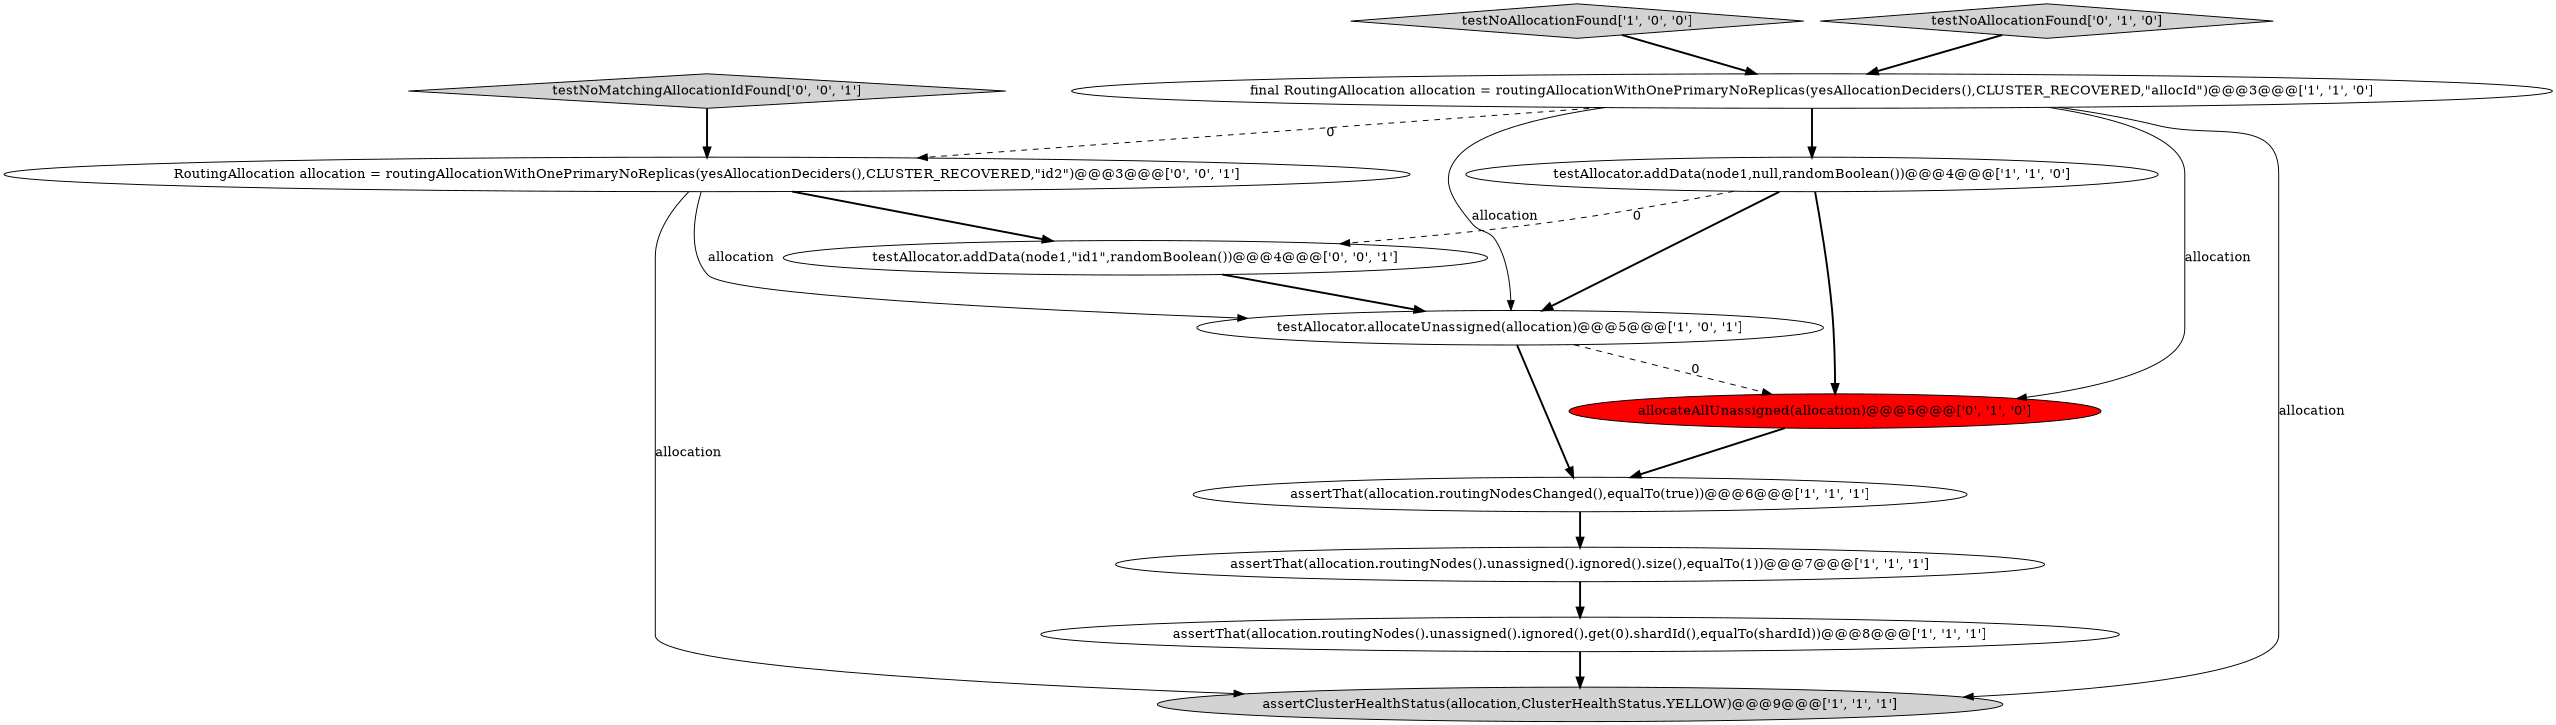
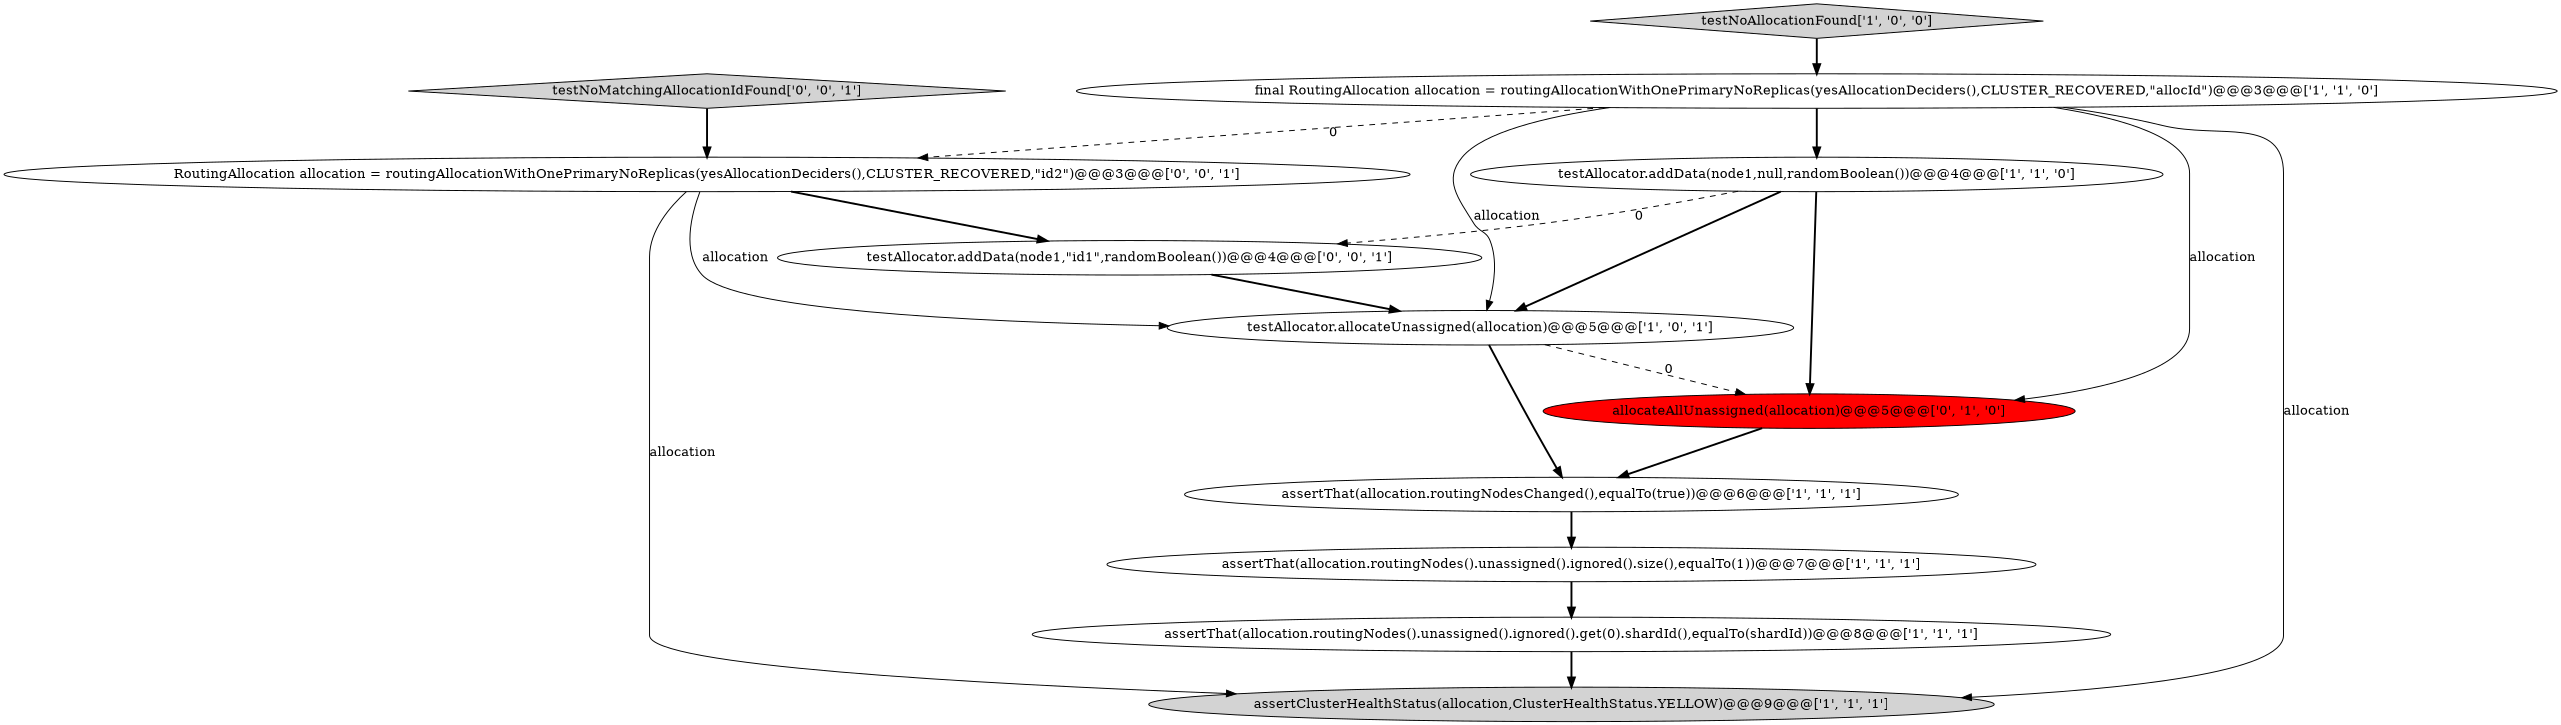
node "testNoAllocationFound['0', '1', '0']": removed
